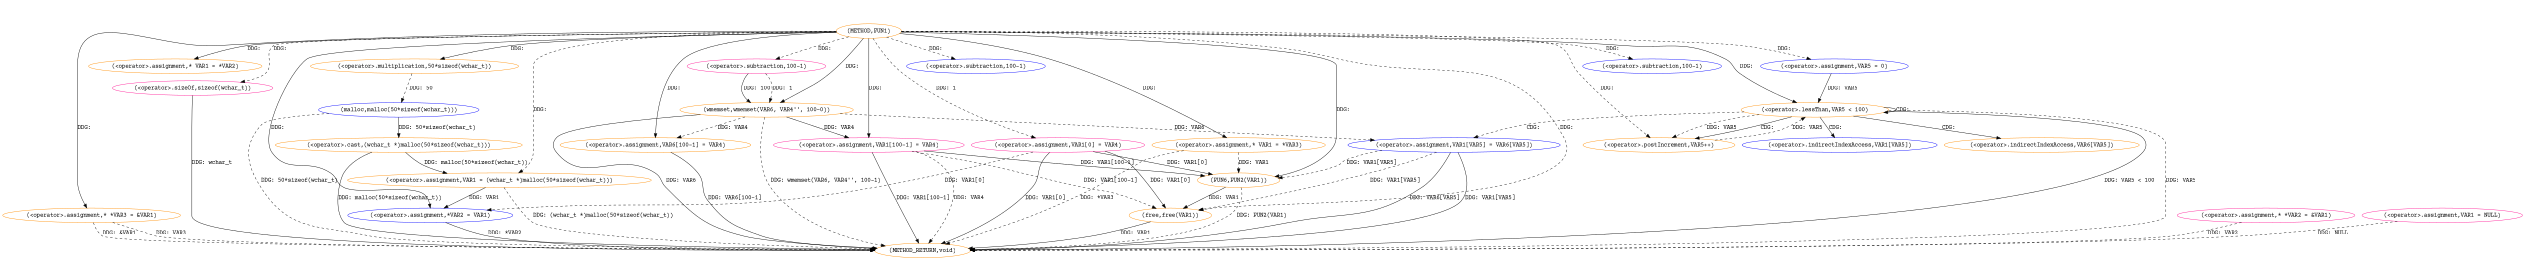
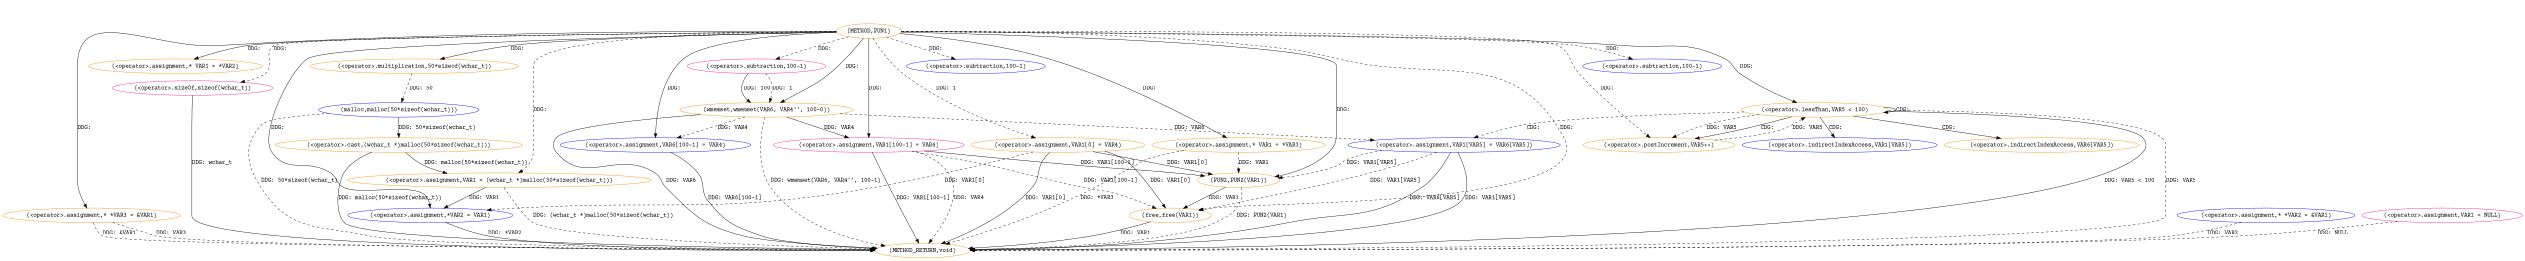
node "(<operator>.assignment,VAR5 = 0)": removed
node "(<operator>.assignment,VAR6[100-1] = VAR4)": color darkorange -> blue
node "(<operator>.assignment,VAR1[0] = VAR4)": color deeppink -> darkorange
node "(FUN6,FUN2(VAR1))": label "(FUN6,FUN2(VAR1))" -> "(FUN2,FUN2(VAR1))"
node "(<operator>.assignment,* *VAR2 = &VAR1)": color deeppink -> blue
